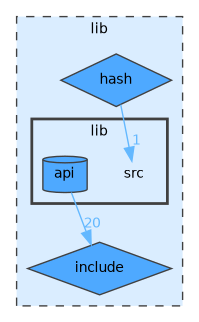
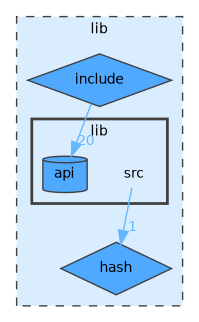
edge "hash" -> "src": reversed
edge "api" -> "include": reversed
